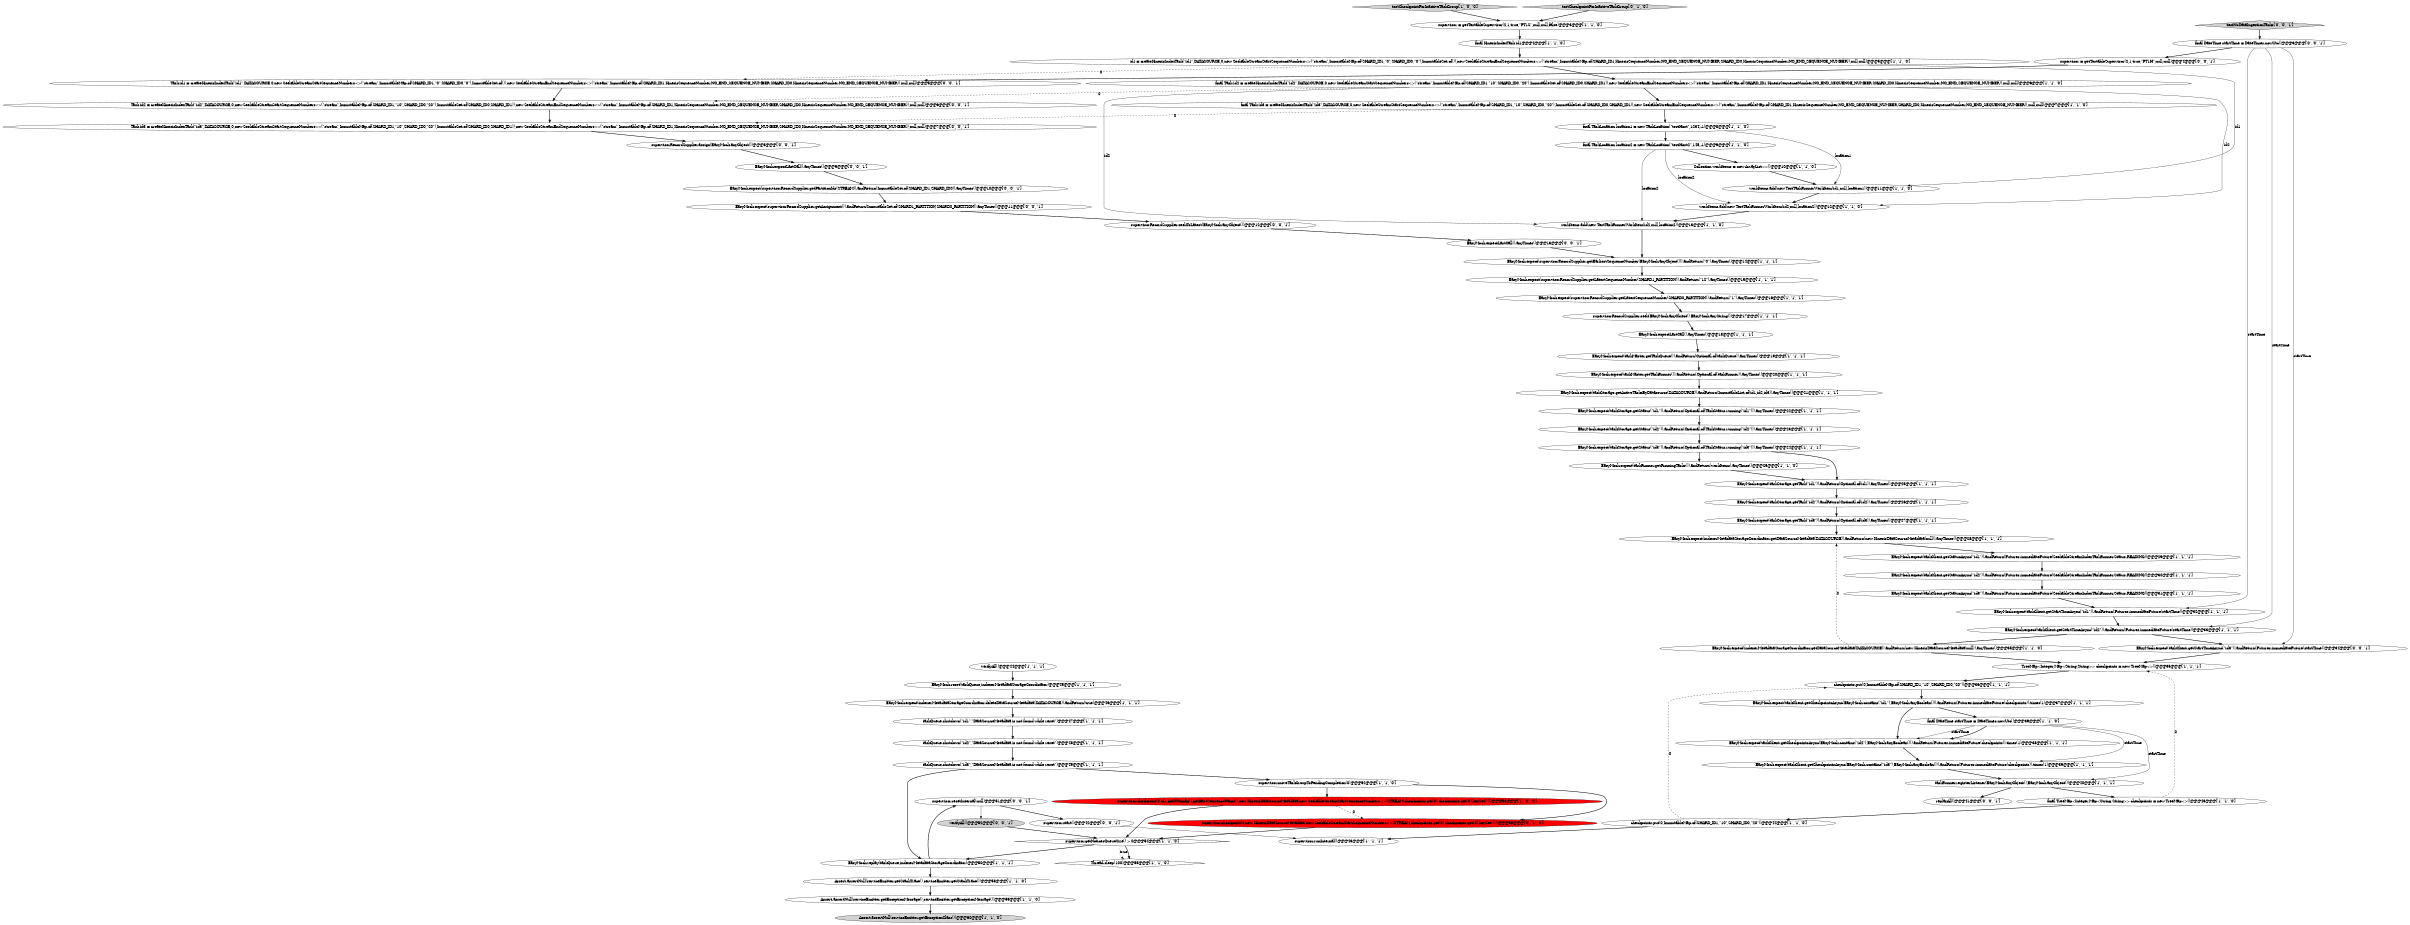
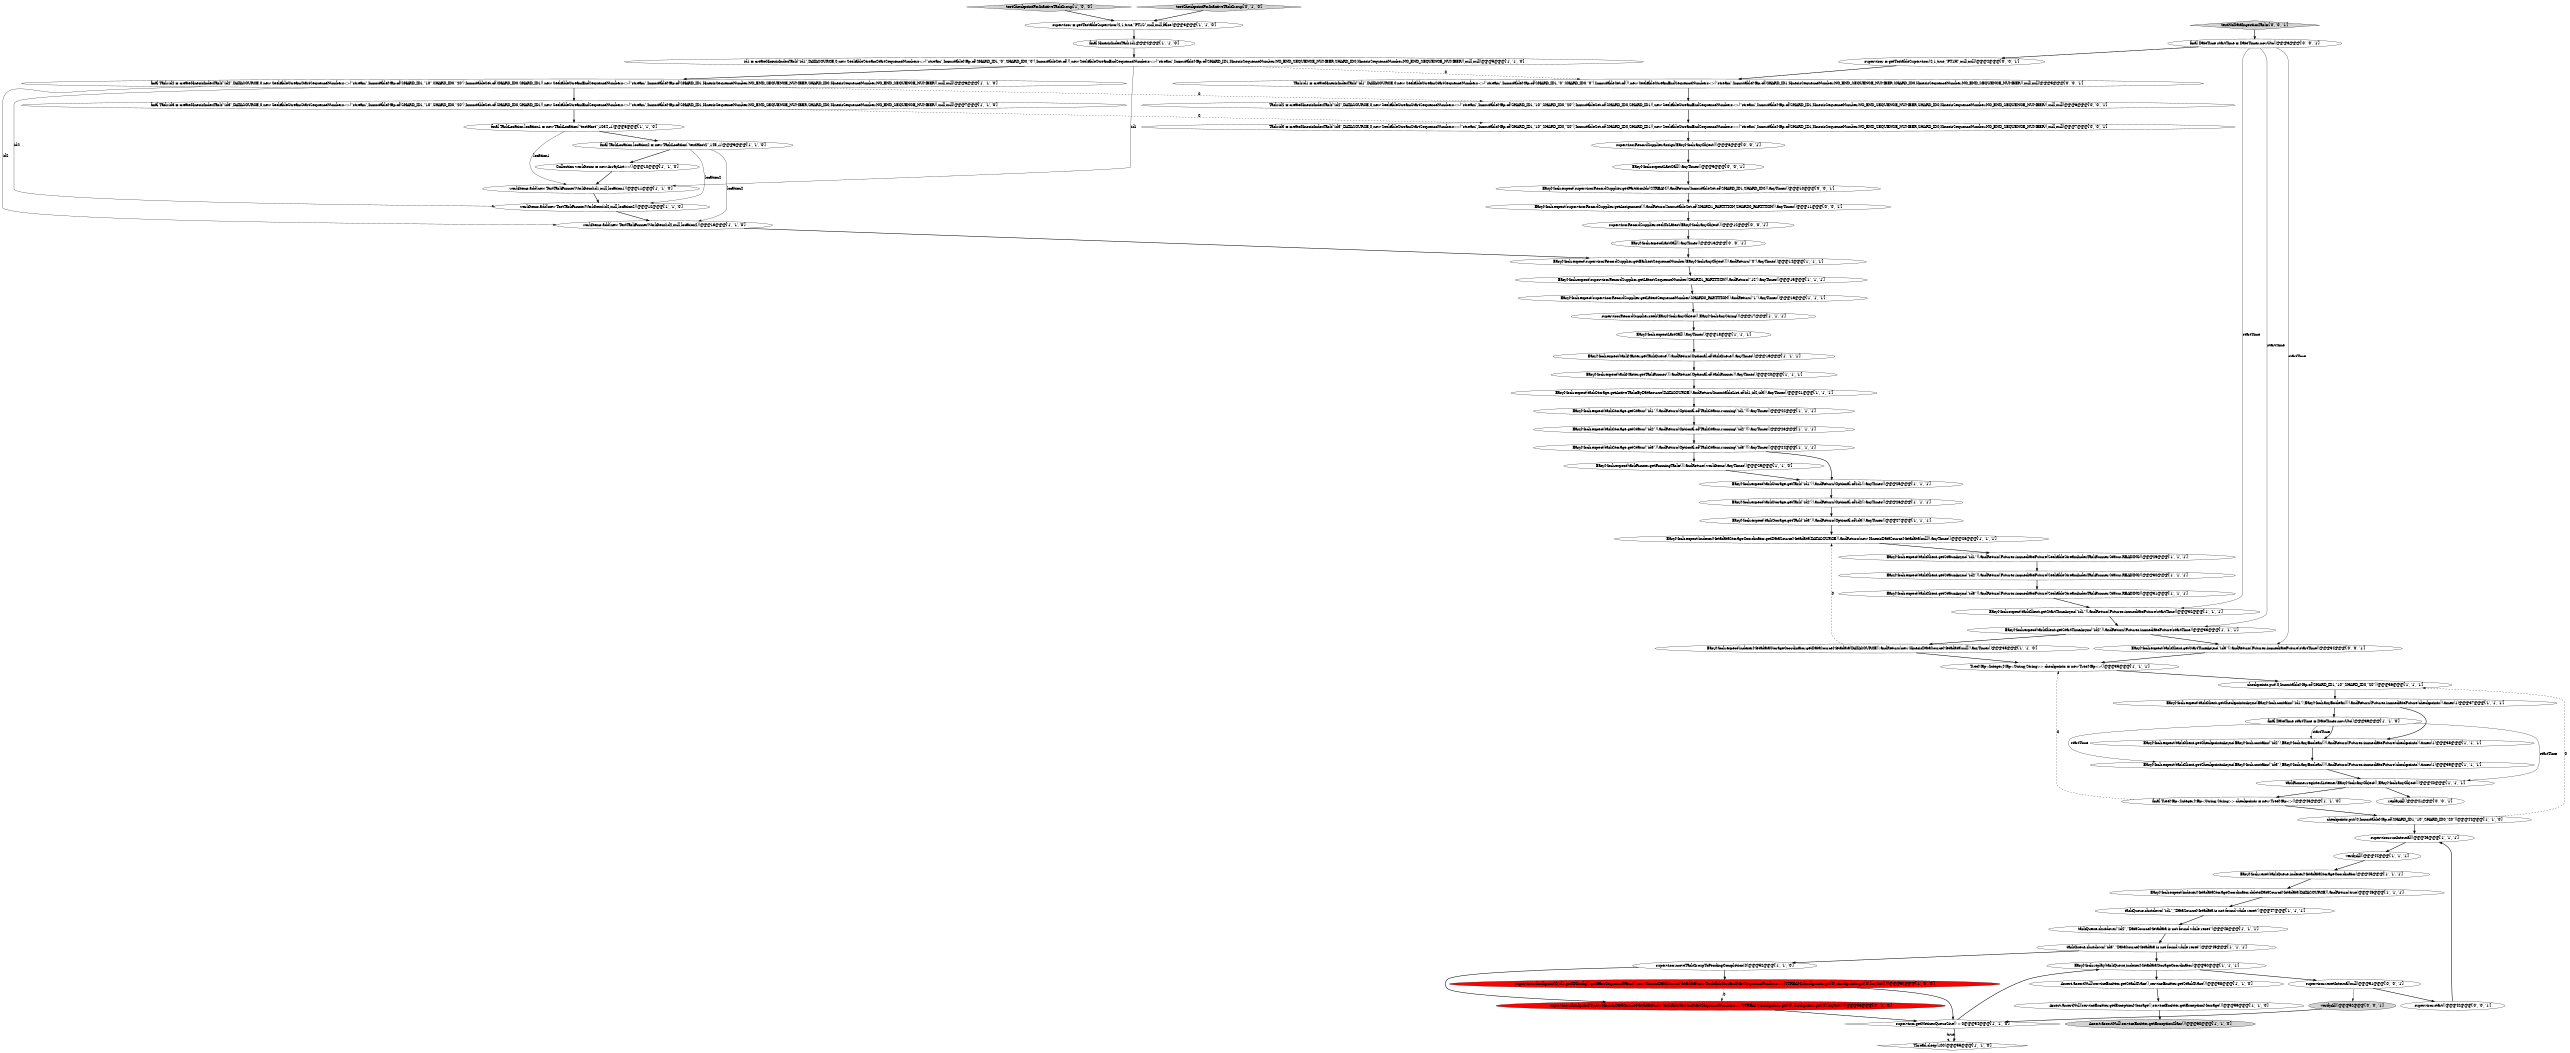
edge "supervisor.start()@@@42@@@['0', '0', '1']" -> "supervisor.runInternal()@@@43@@@['1', '1', '1']": style solid -> bold
edge "supervisor.runInternal()@@@43@@@['1', '1', '1']" -> "verifyAll()@@@44@@@['1', '1', '1']": added
